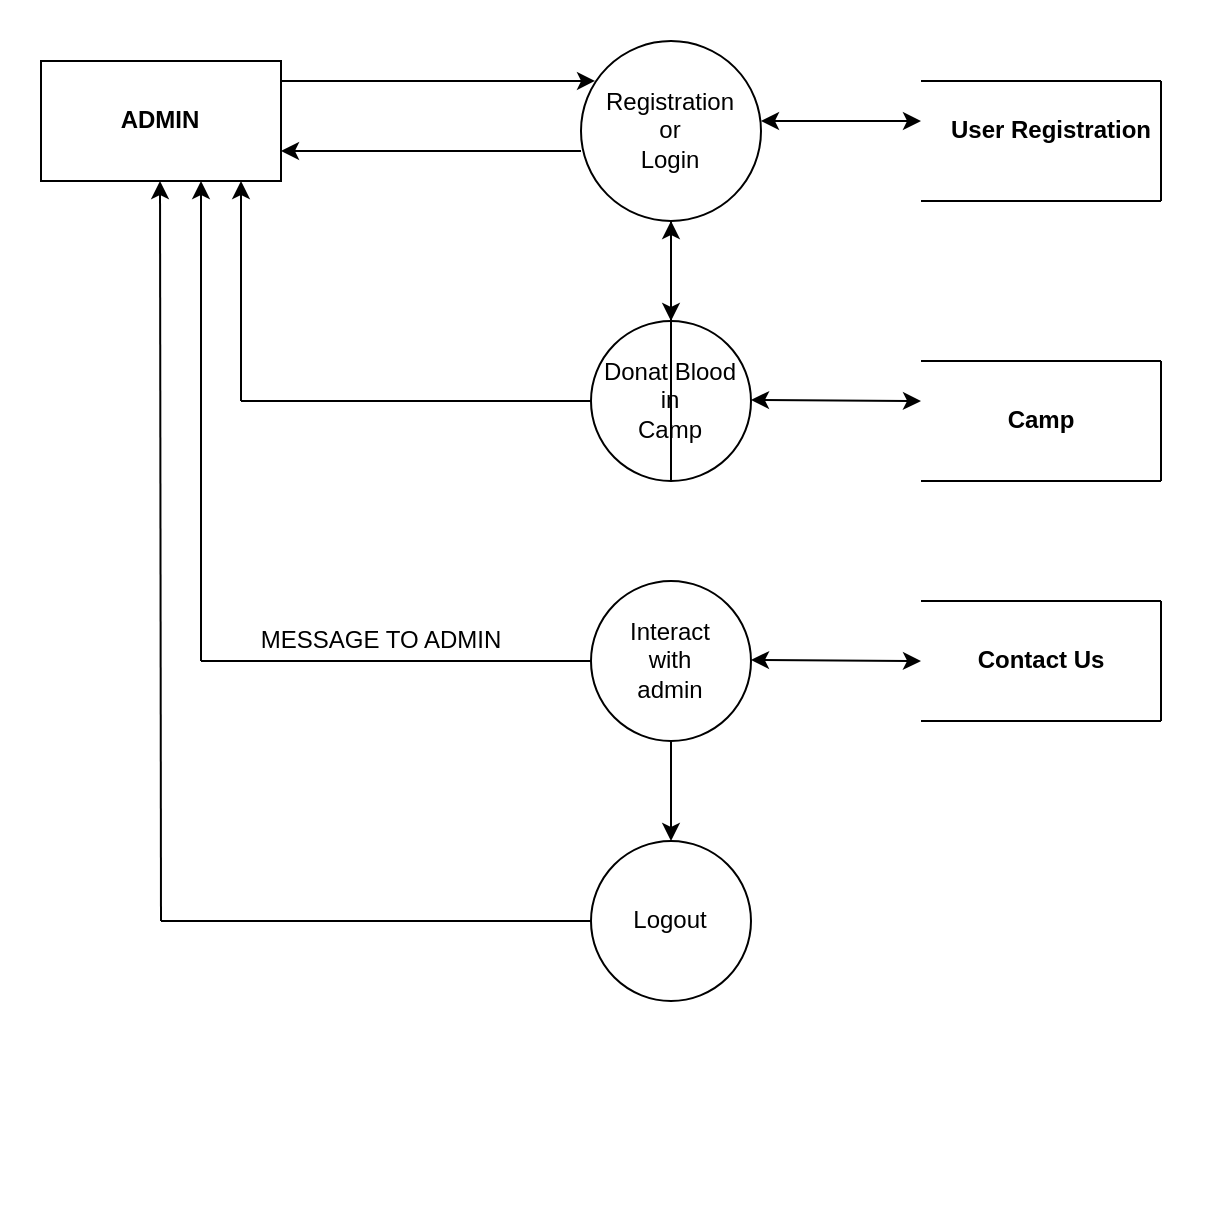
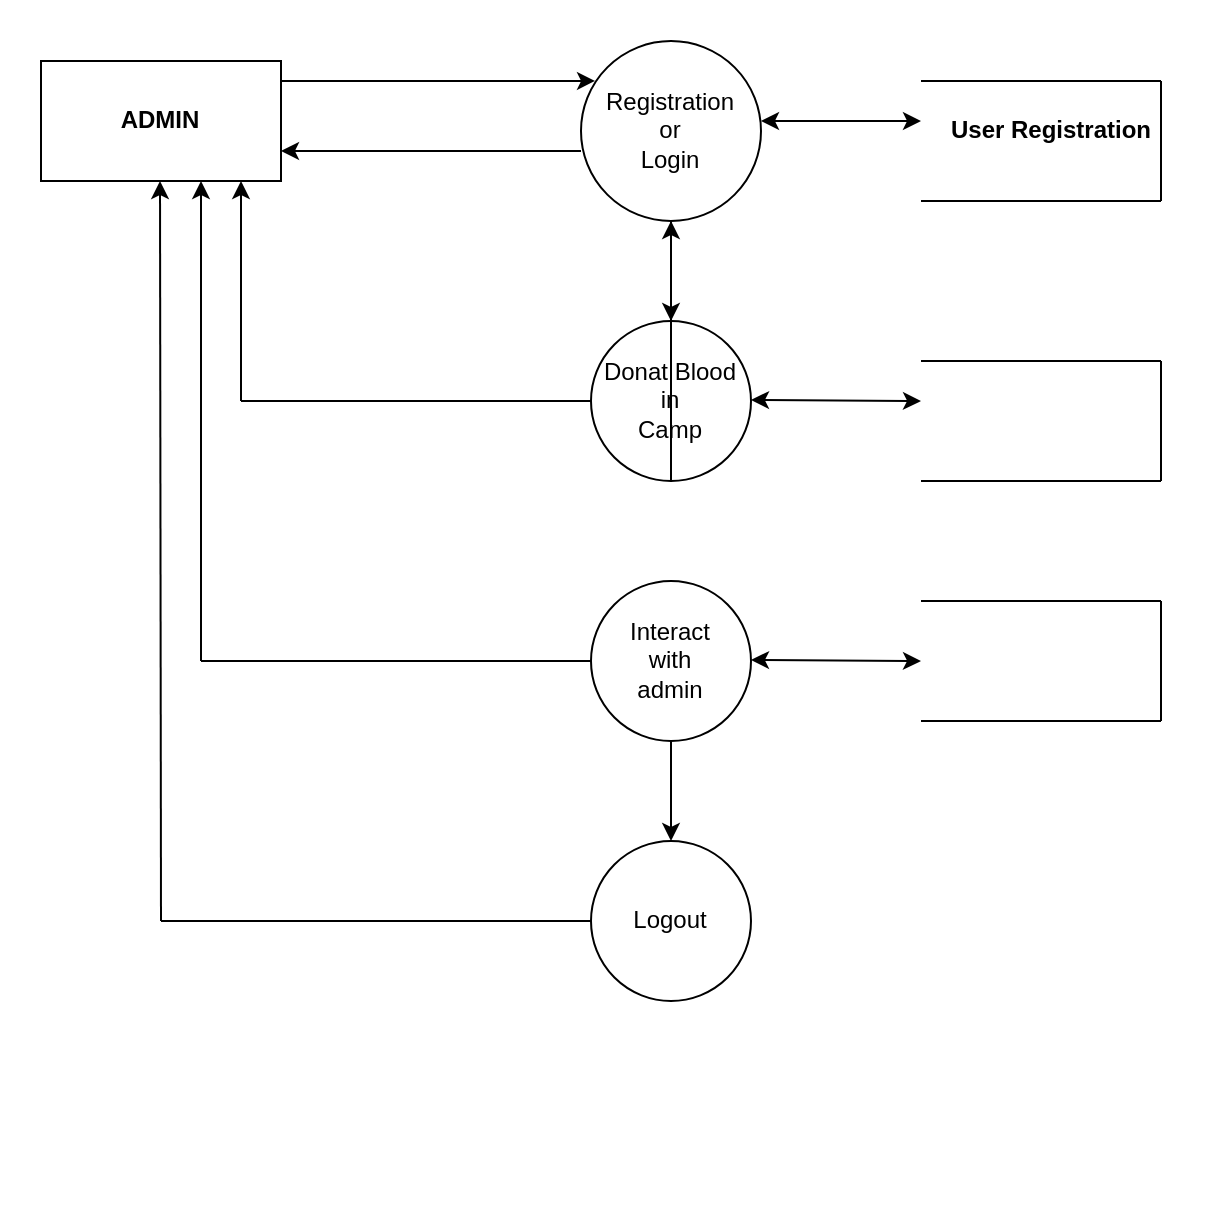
node "Camp": removed
node "MESSAGE TO ADMIN": removed
node "Contact Us": removed
